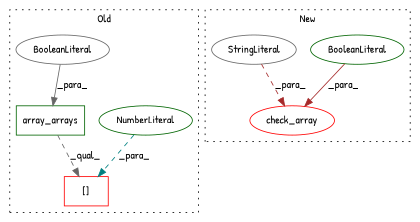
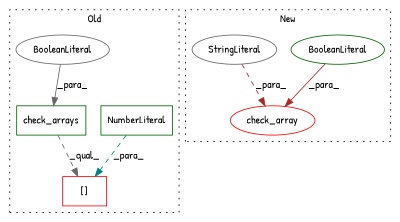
node "array_arrays": label "array_arrays" -> "check_arrays"
node "NumberLiteral": shape ellipse -> box
